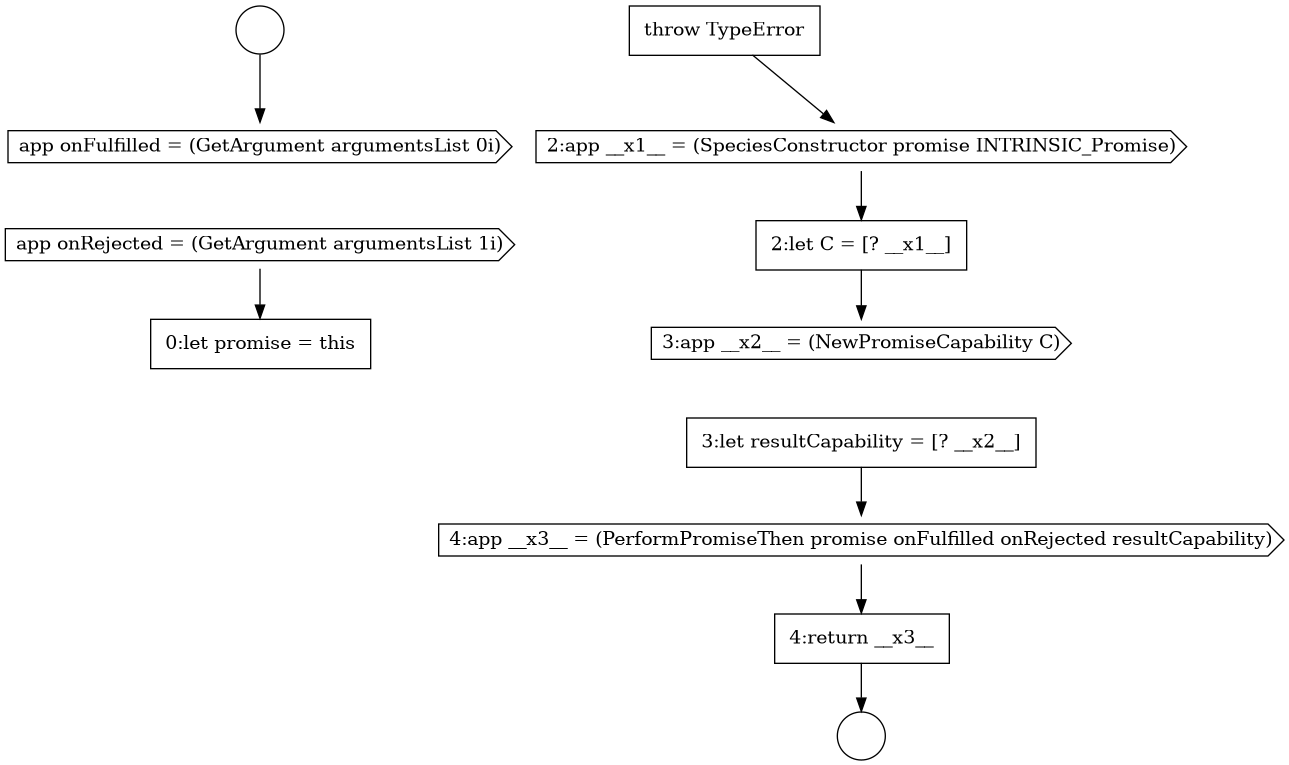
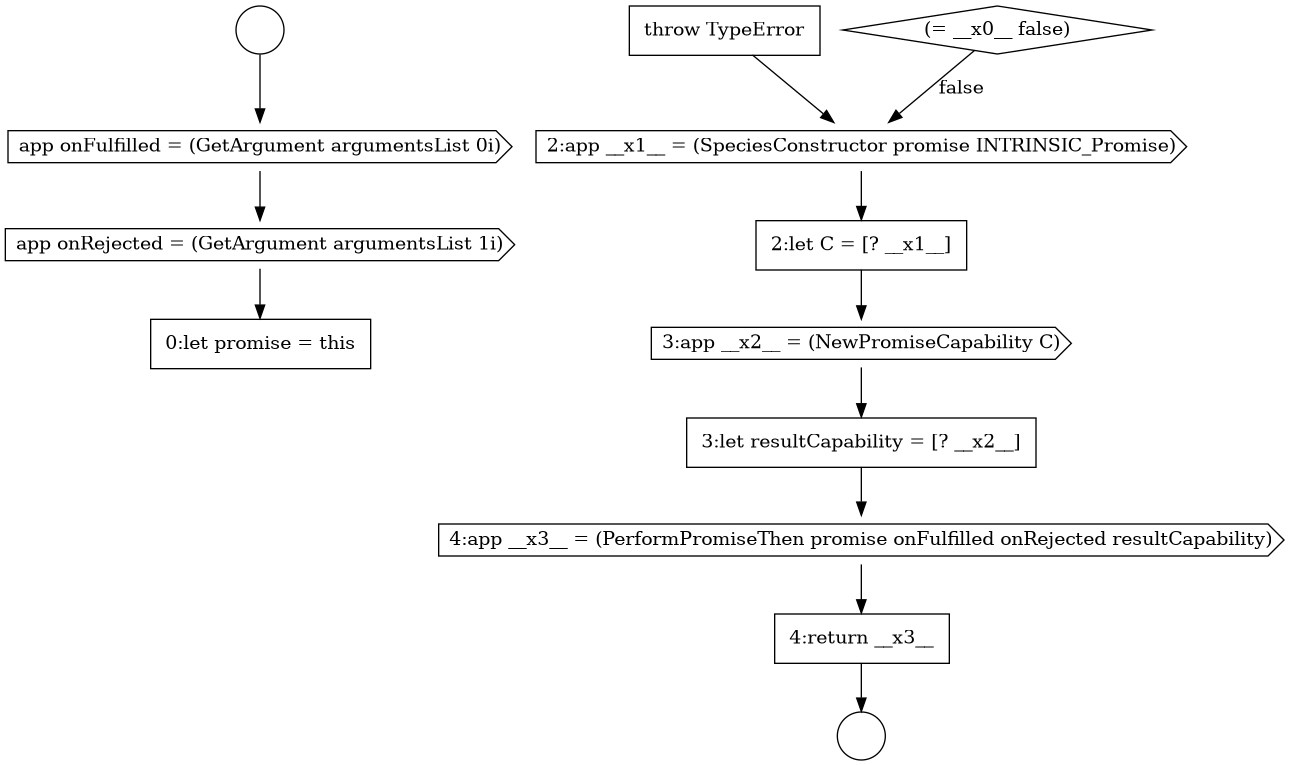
node "(= __x0__ false)": added
edge "app onFulfilled = (GetArgument argumentsList 0i)" -> "app onRejected = (GetArgument argumentsList 1i)": added
edge "3:app __x2__ = (NewPromiseCapability C)" -> "3:let resultCapability = [? __x2__]": added
